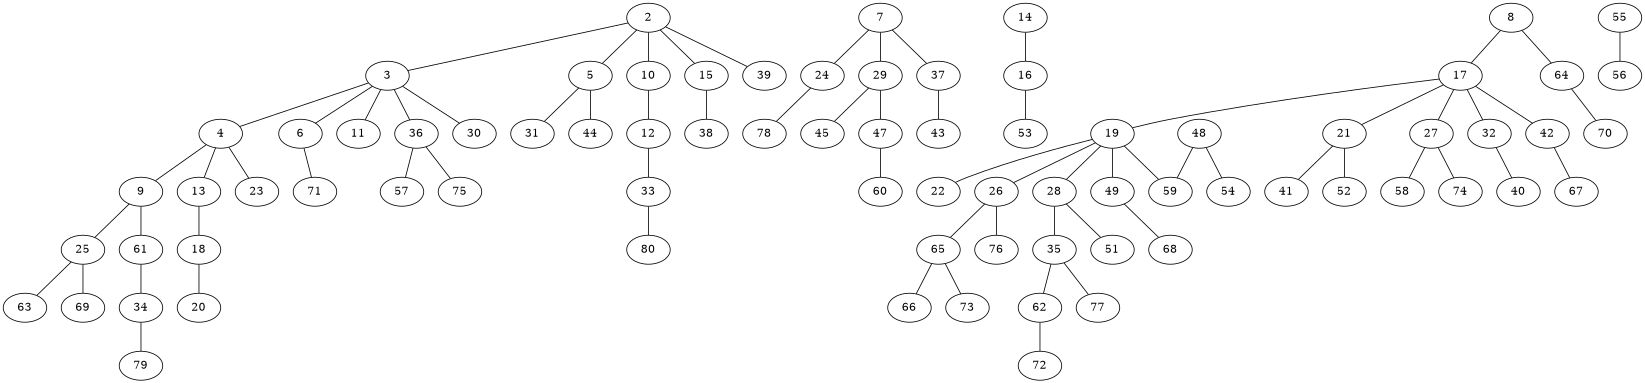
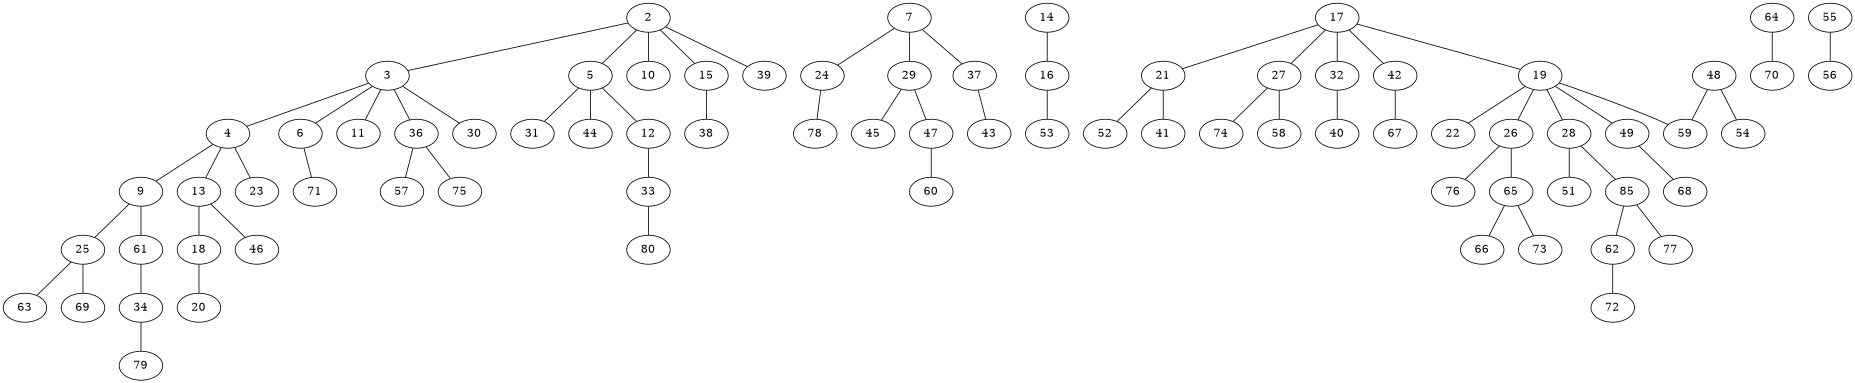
node "8": removed
edge "10" -- "12": now "5" -- "12"
node "46": added
node "35": label "35" -> "85"
